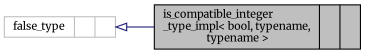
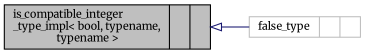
edge "is_compatible_integer" -> "false_type": reversed
